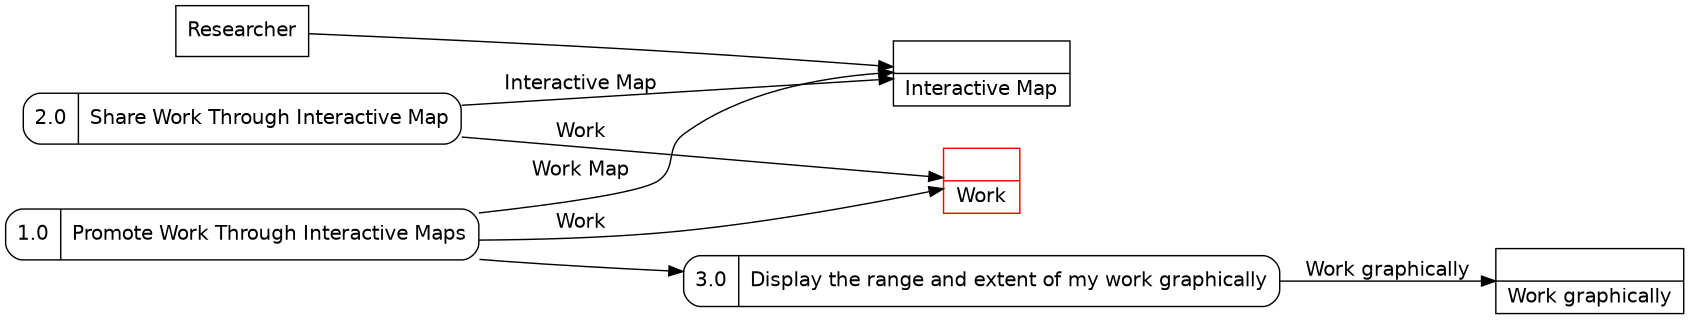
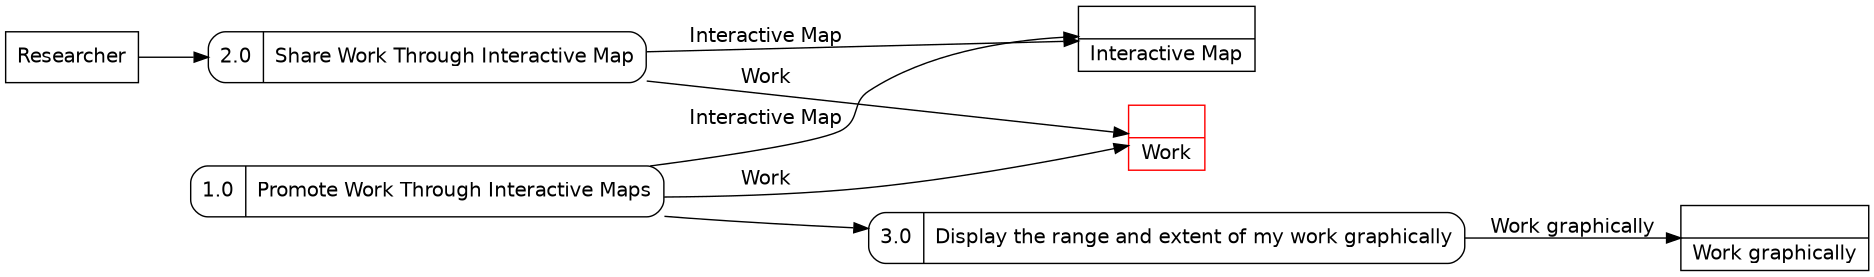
edge "Researcher" -> "Interactive Map": now "Researcher" -> "2.0"
edge "1.0" -> "Interactive Map": label "Work Map" -> "Interactive Map"
